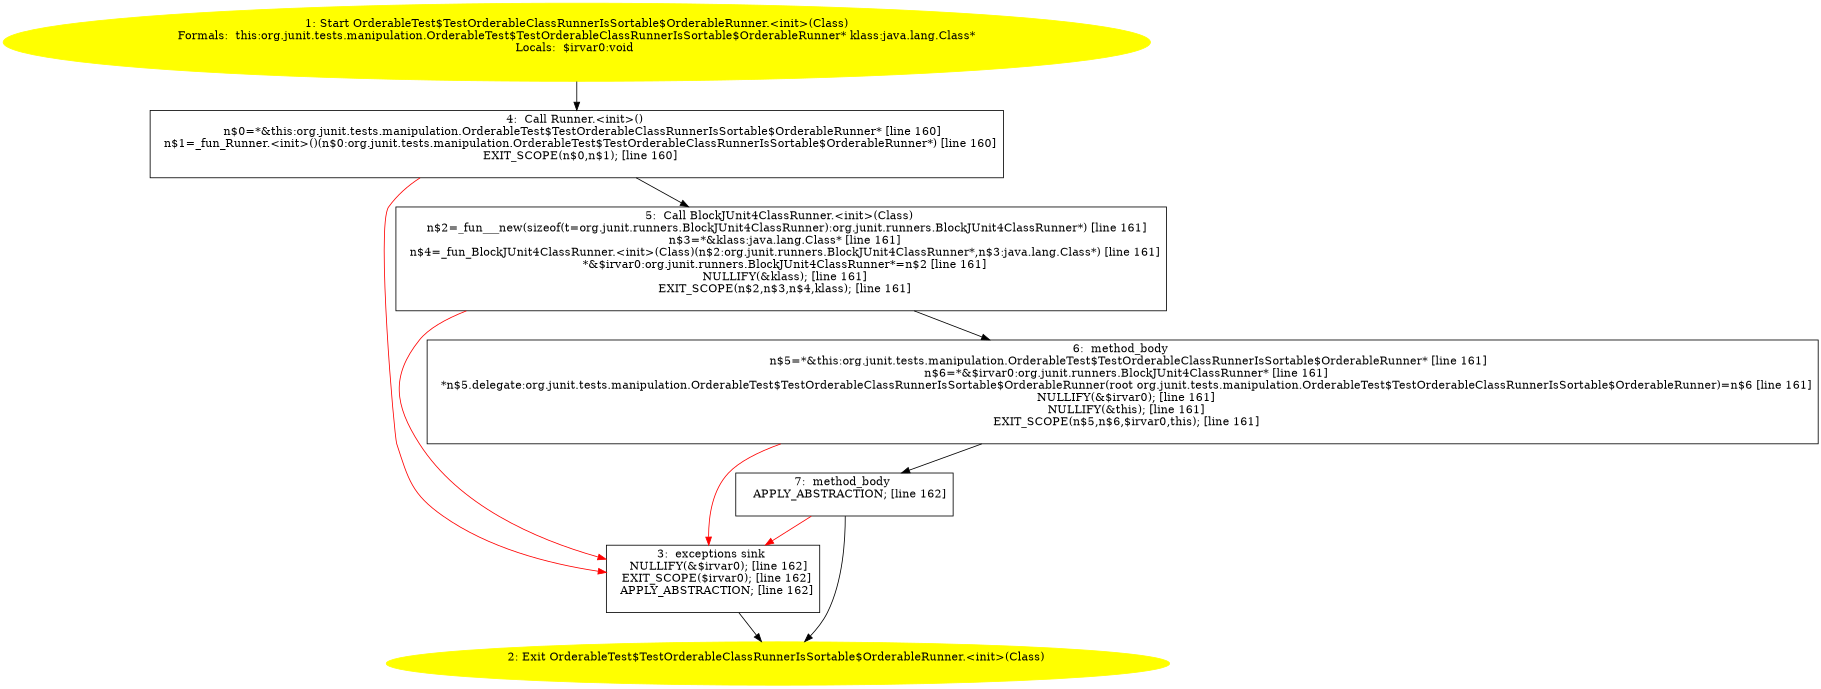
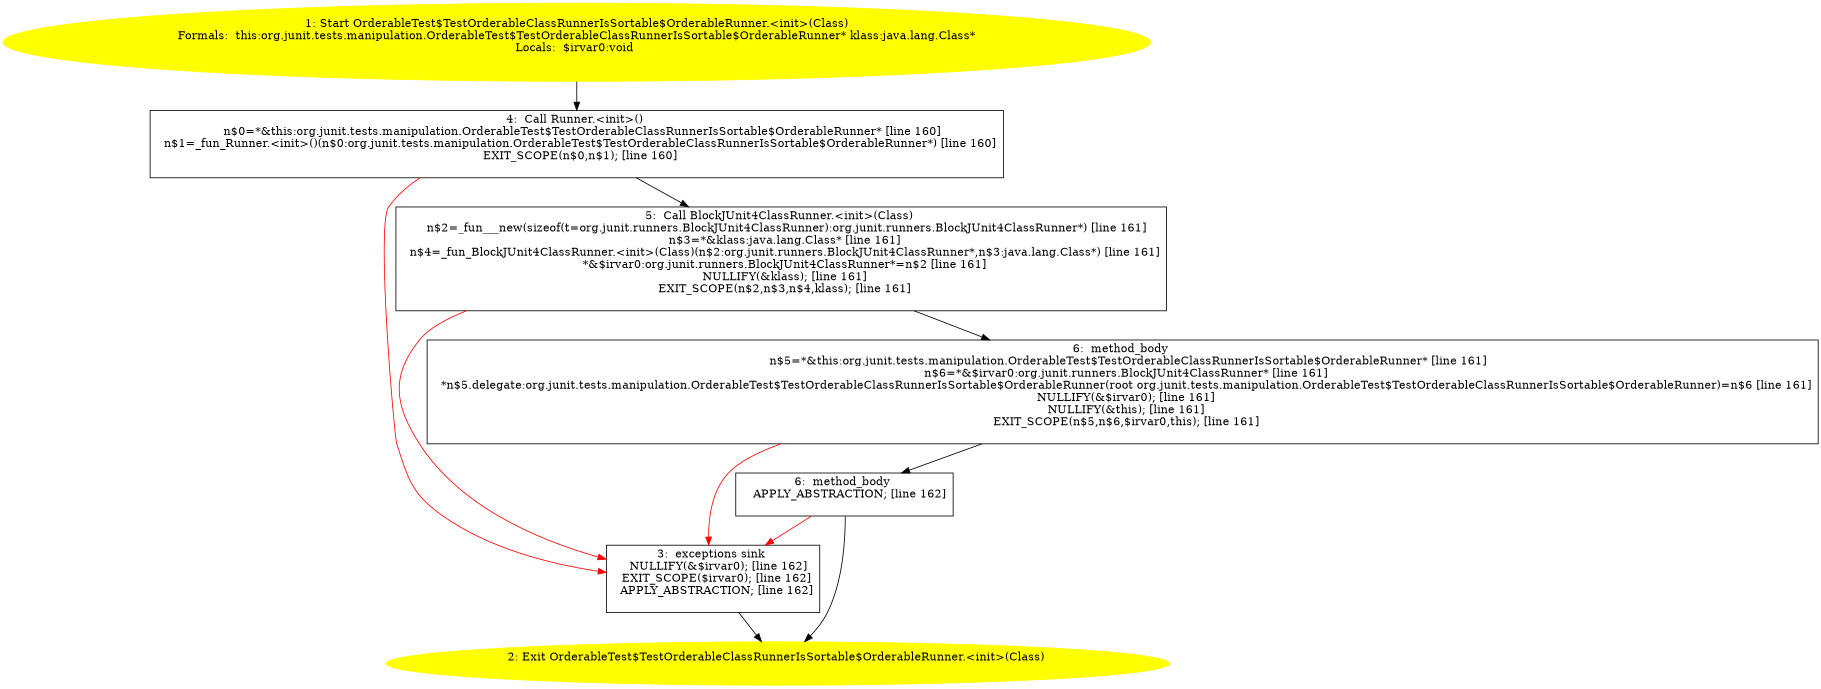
node "7:  method_body APPLY_ABSTRACTION; [line 162]": label "7:  method_body APPLY_ABSTRACTION; [line 162]" -> "6:  method_body APPLY_ABSTRACTION; [line 162]"
